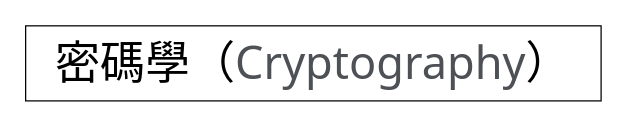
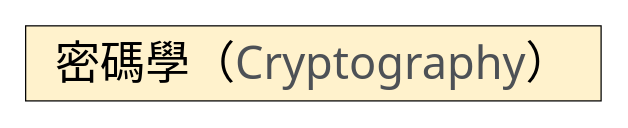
node "密碼學（Cryptography）": fillcolor #ffffff -> #fff2cc
